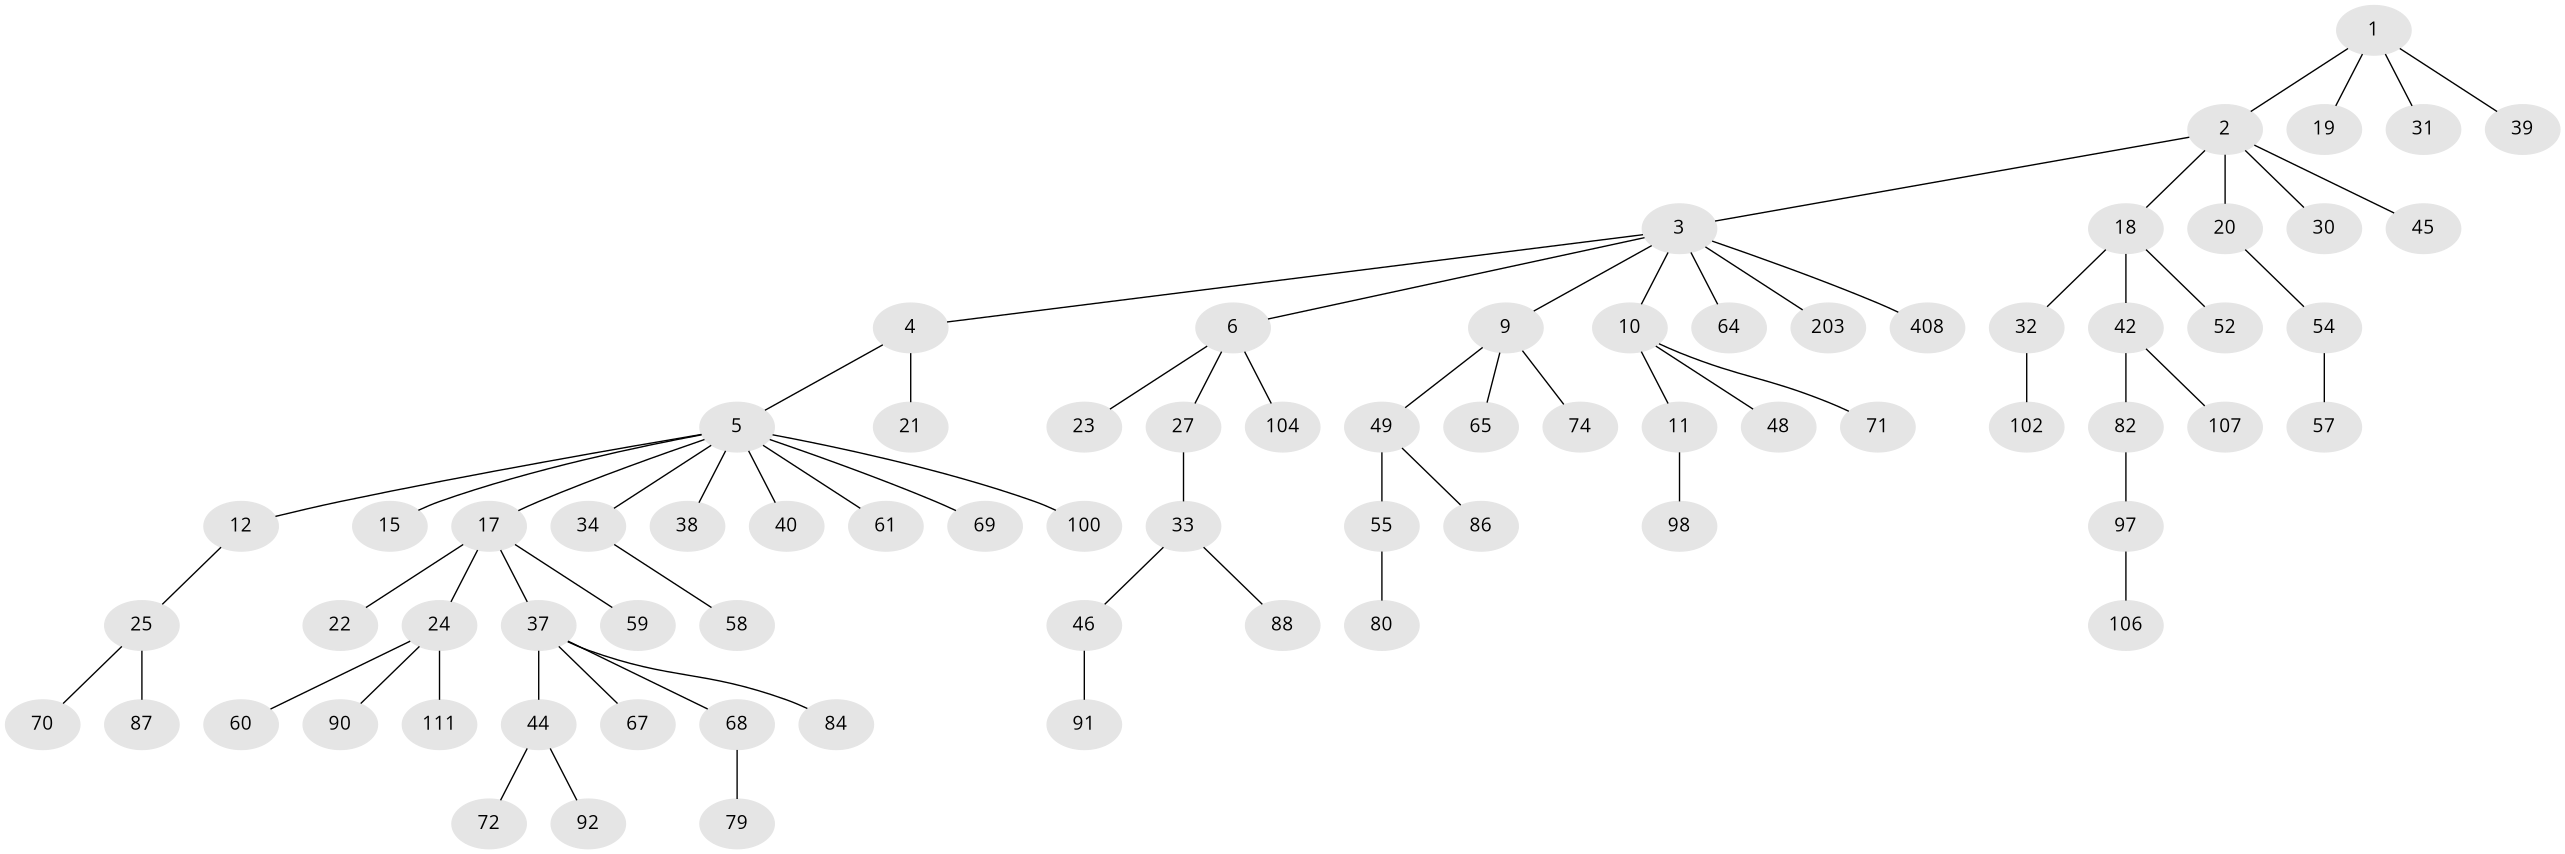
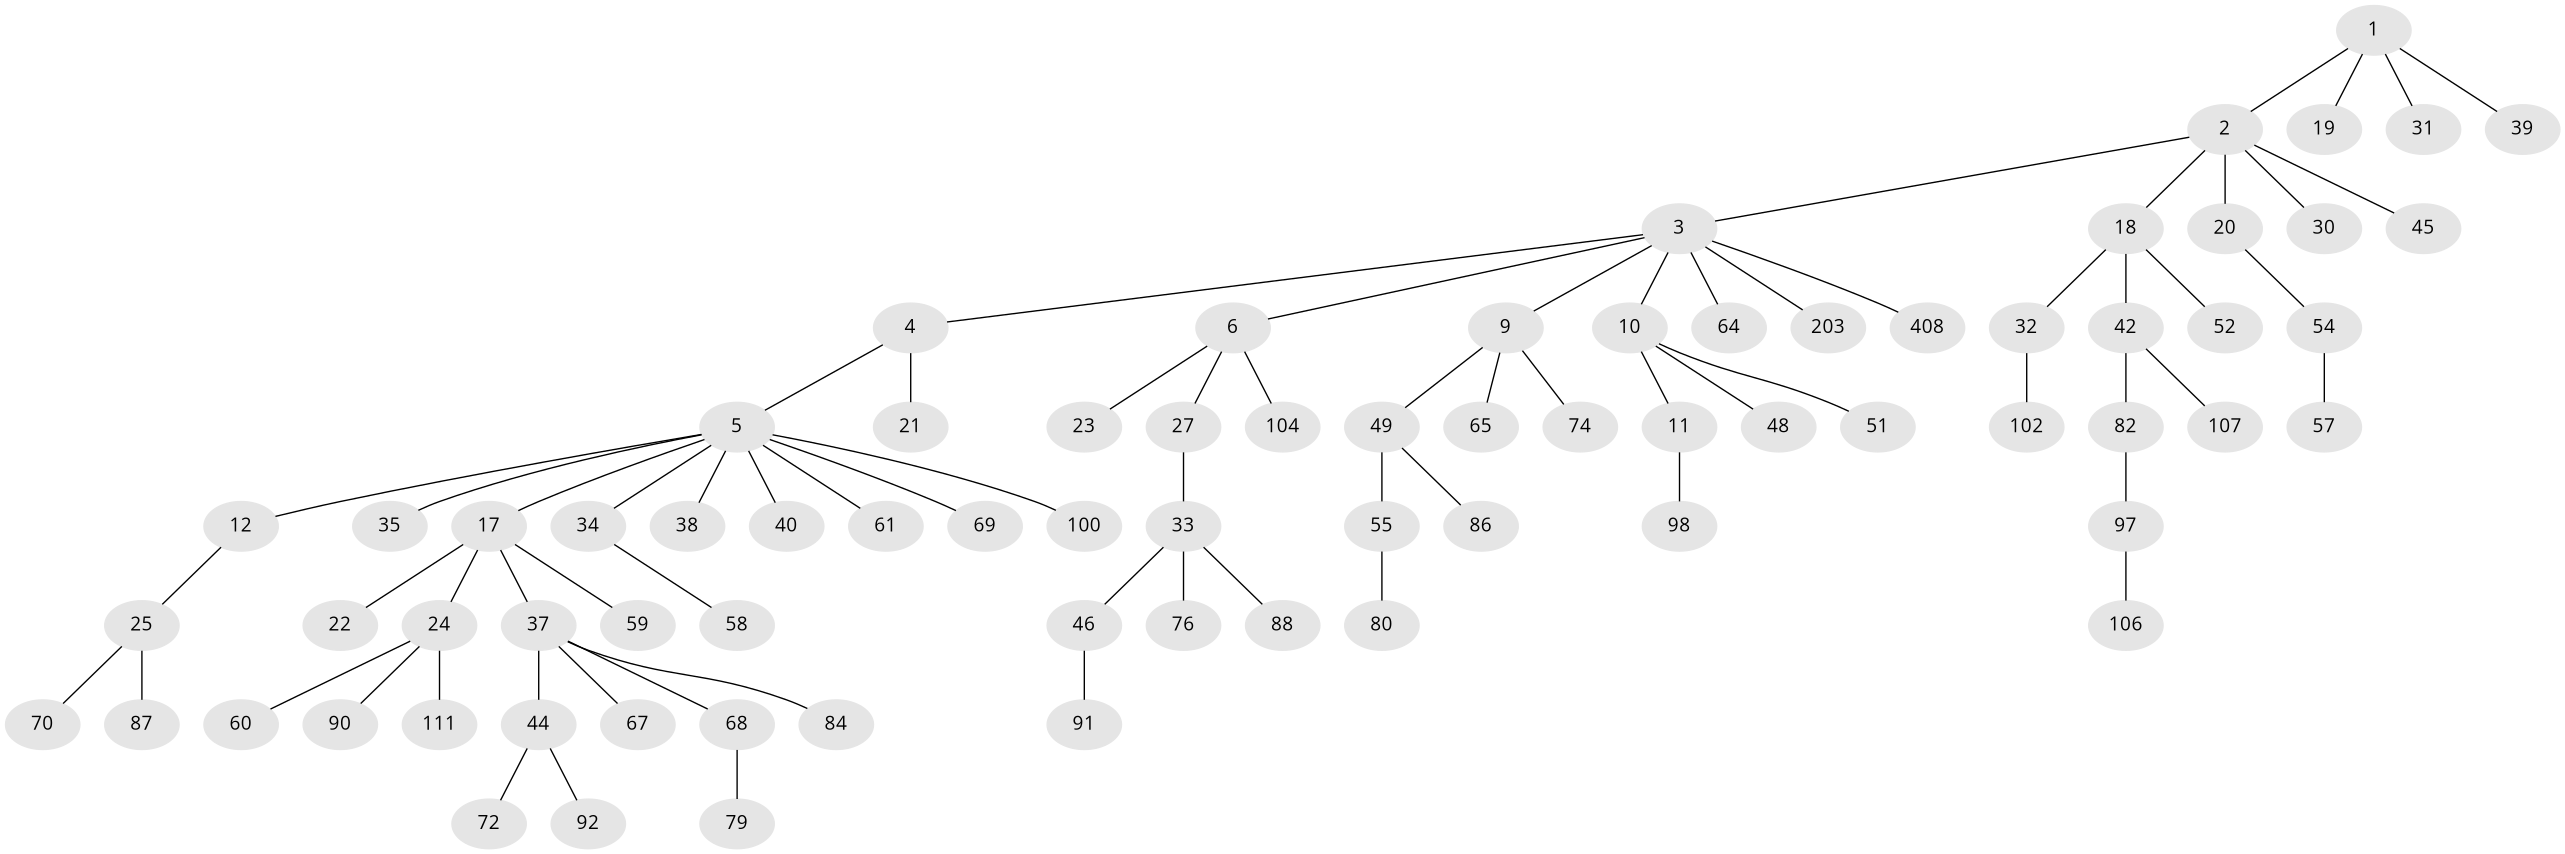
node "71": label "71" -> "51"
node "15": label "15" -> "35"
node "76": added
